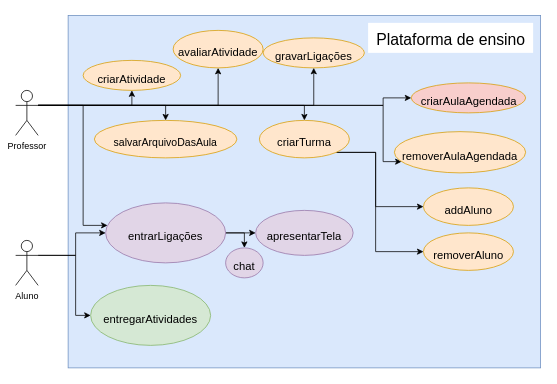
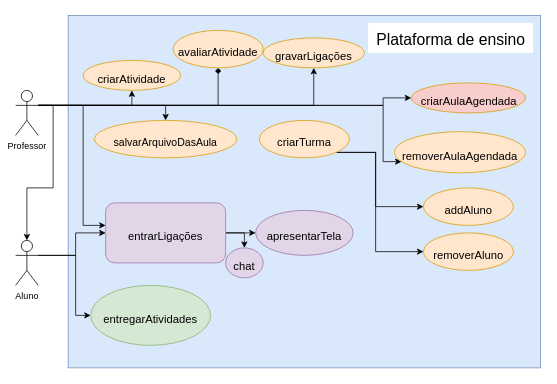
edge "Professor" -> "avaliarAtividade": arrowhead classic -> diamond
edge "Professor" -> "criarTurma": now "Professor" -> "Aluno"
node "entrarLigações": shape ellipse -> rounded rectangle
